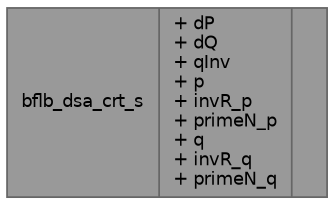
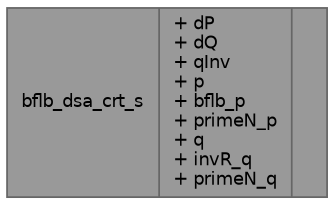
node "bflb_dsa_crt_s": text "+ invR_p" -> "+ bflb_p"
